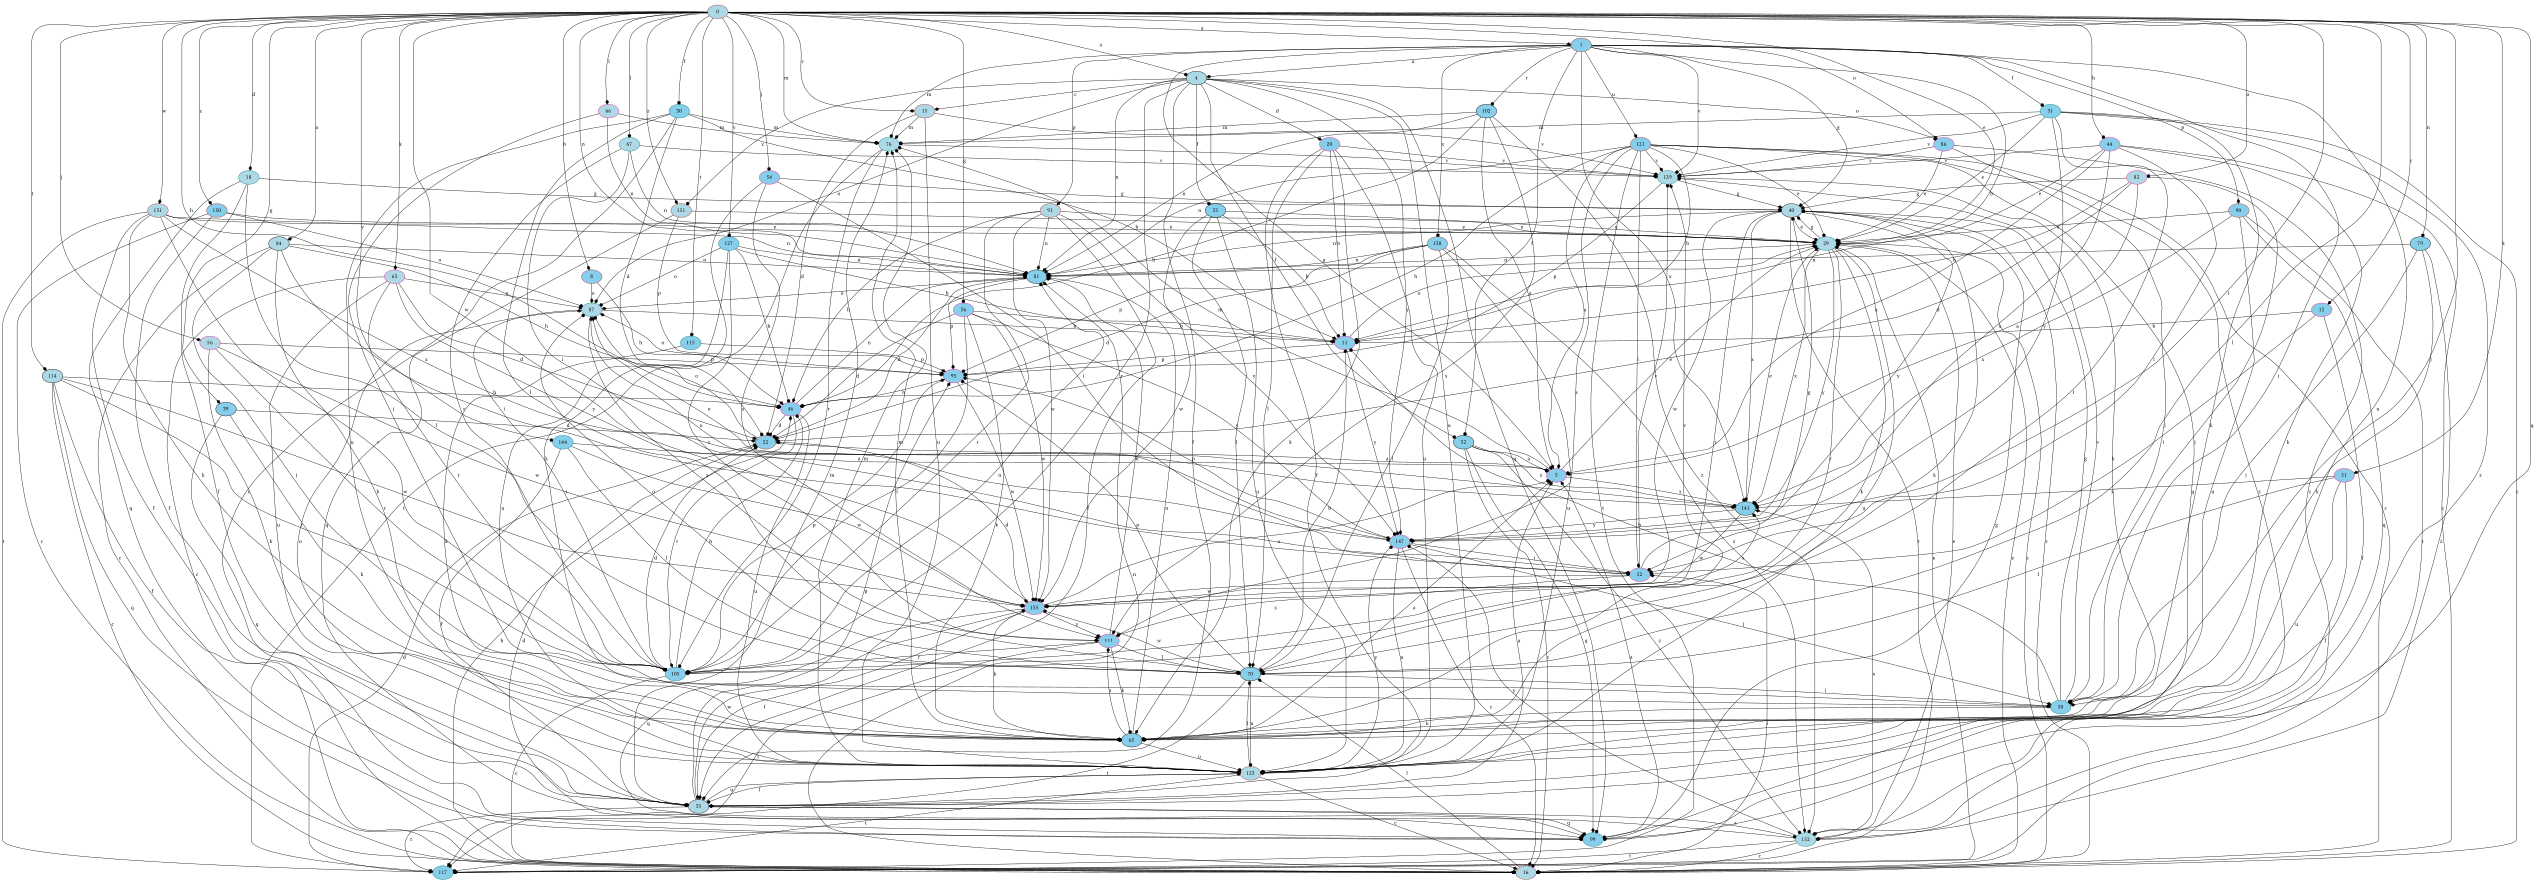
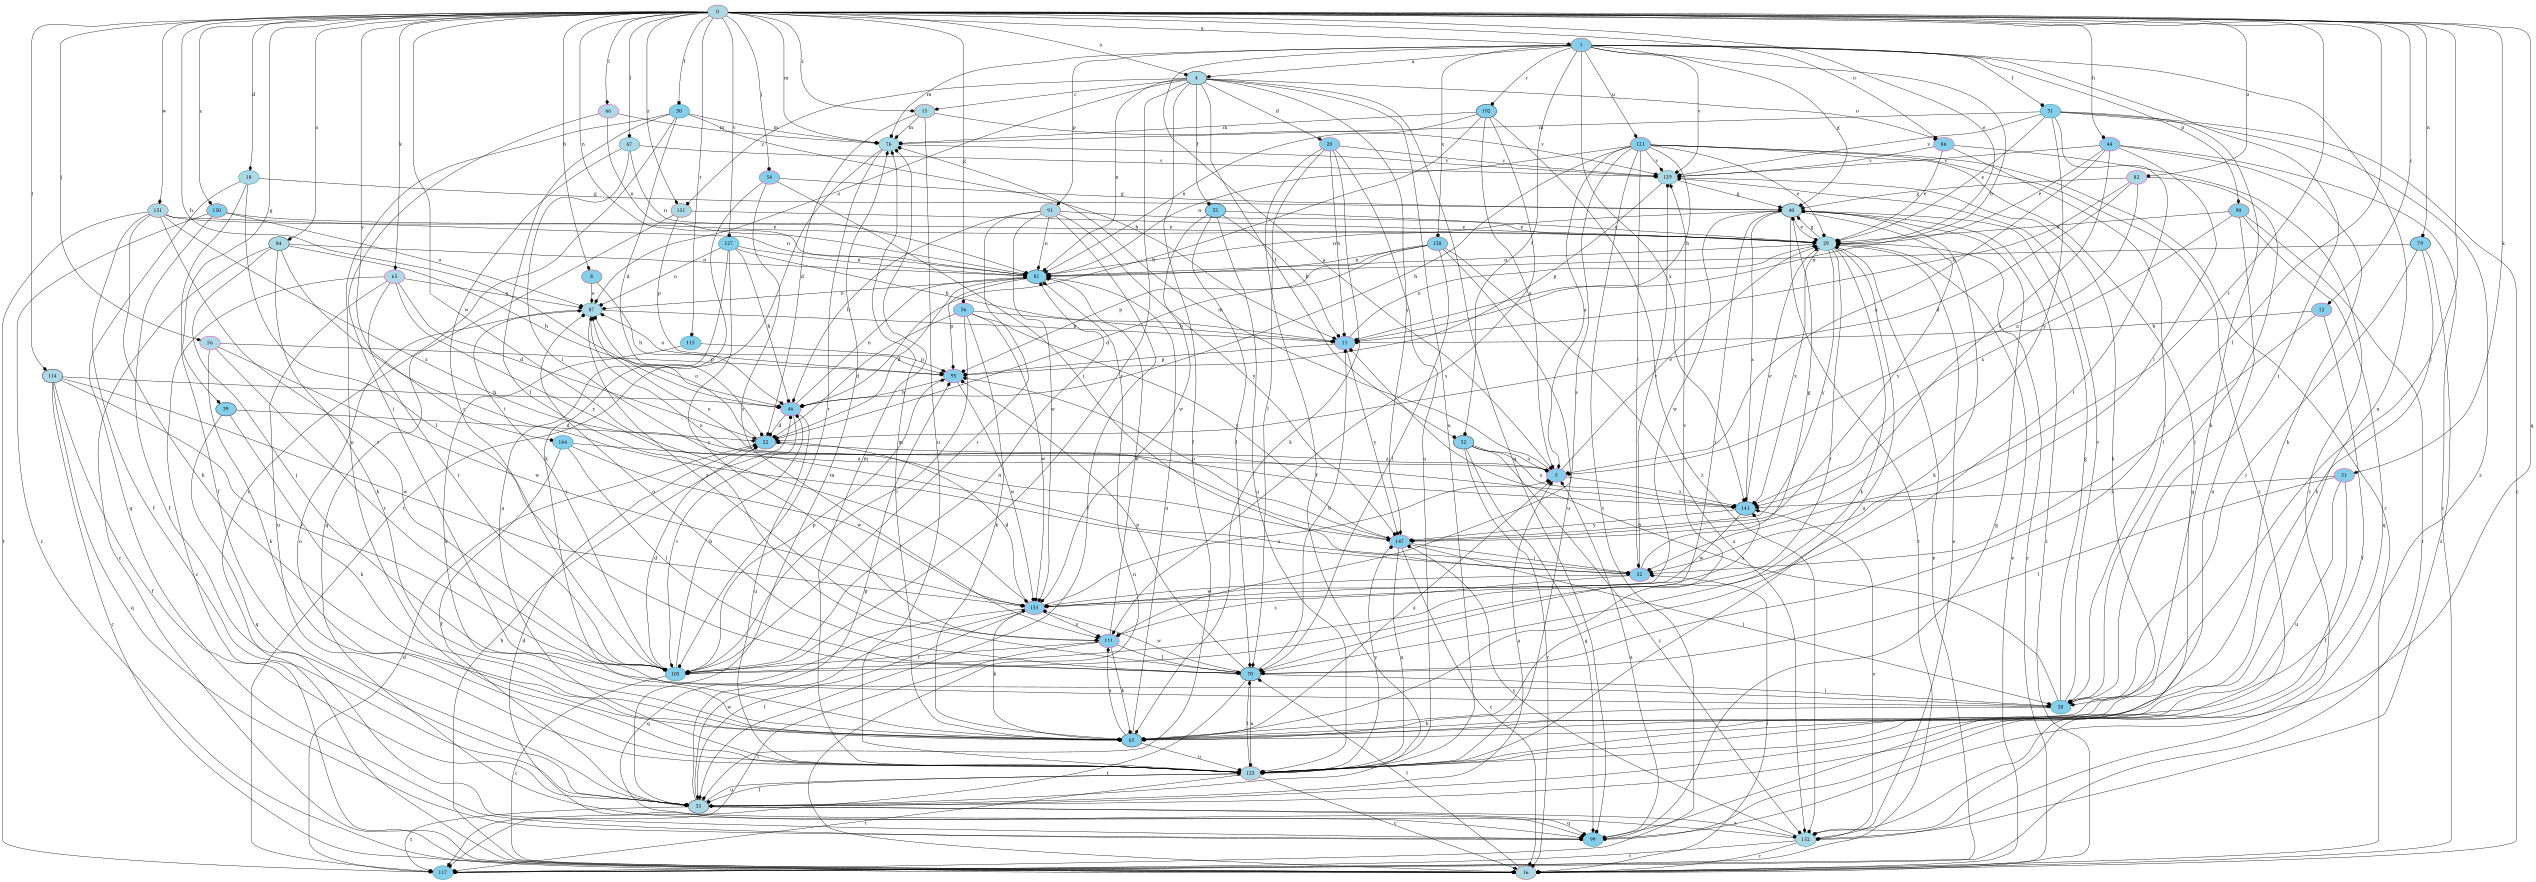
edge "16" -> "46": arrowhead diamond -> dot
